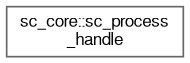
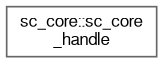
node "sc_core::sc_process _handle": label "sc_core::sc_process _handle" -> "sc_core::sc_core _handle"
